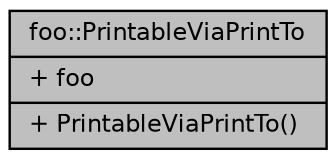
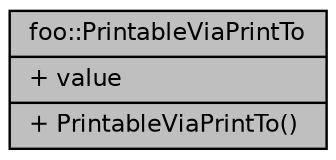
node "foo::PrintableViaPrintTo": text "+ foo" -> "+ value"
